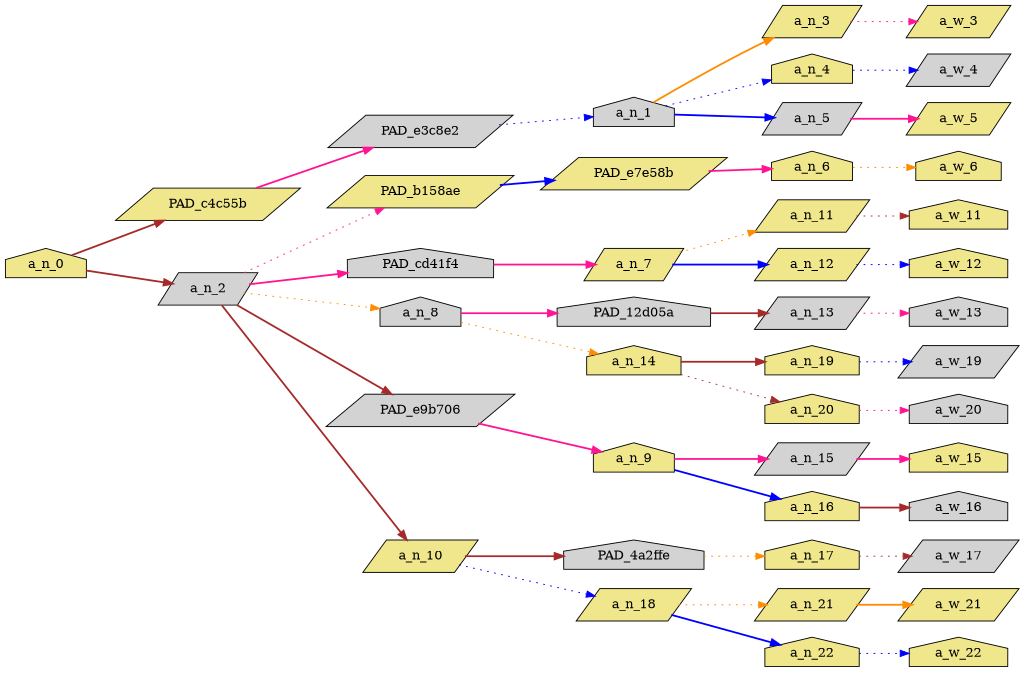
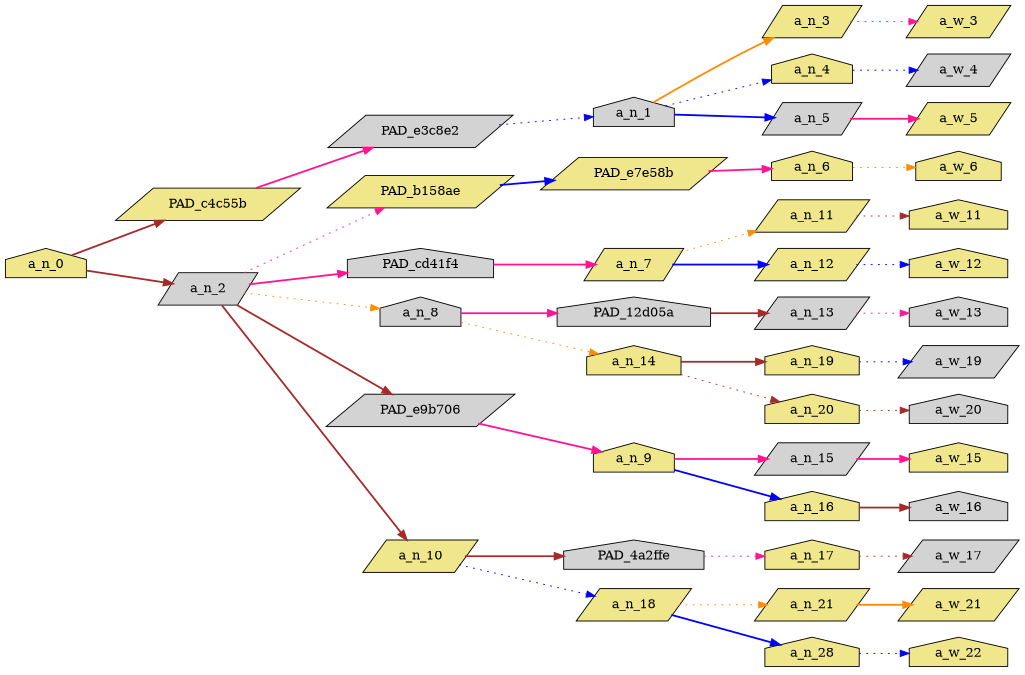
edge "a_n_20" -> "a_w_20": color deeppink -> brown
edge "PAD_4a2ffe" -> "a_n_17": color darkorange -> deeppink
node "a_n_22": label "a_n_22" -> "a_n_28"
